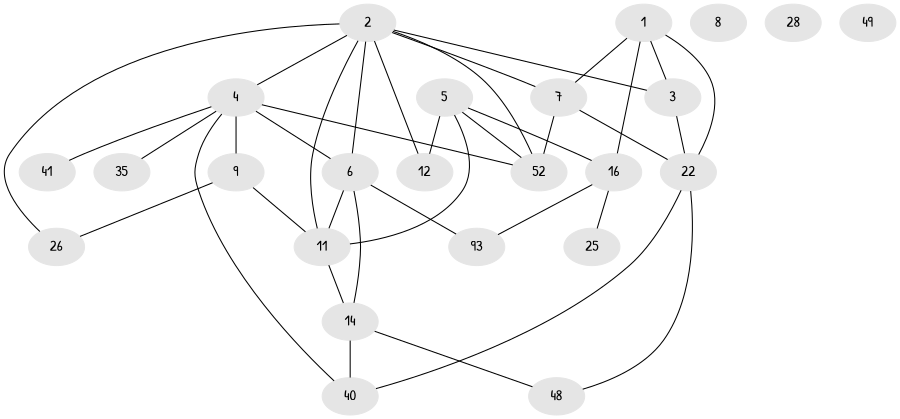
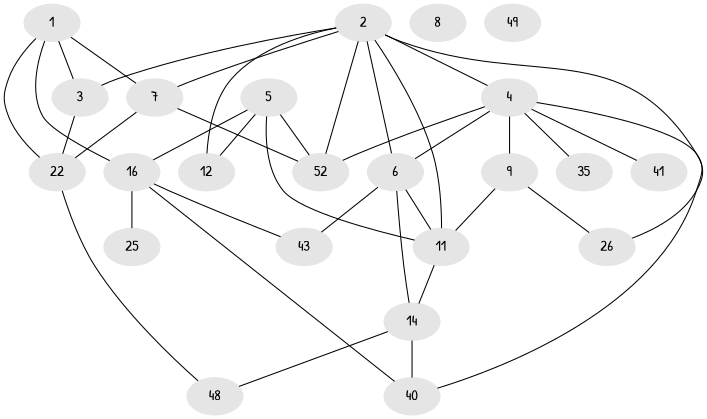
node "28": removed
node "93": label "93" -> "43"
edge "22" -- "40": now "16" -- "40"
